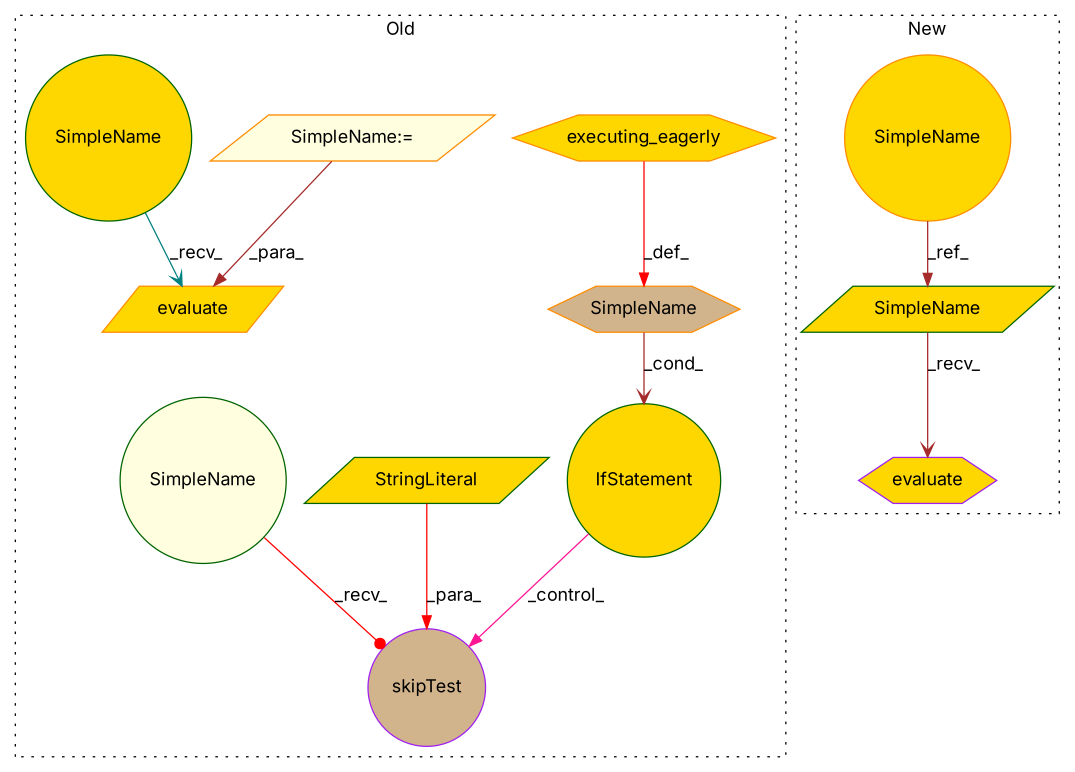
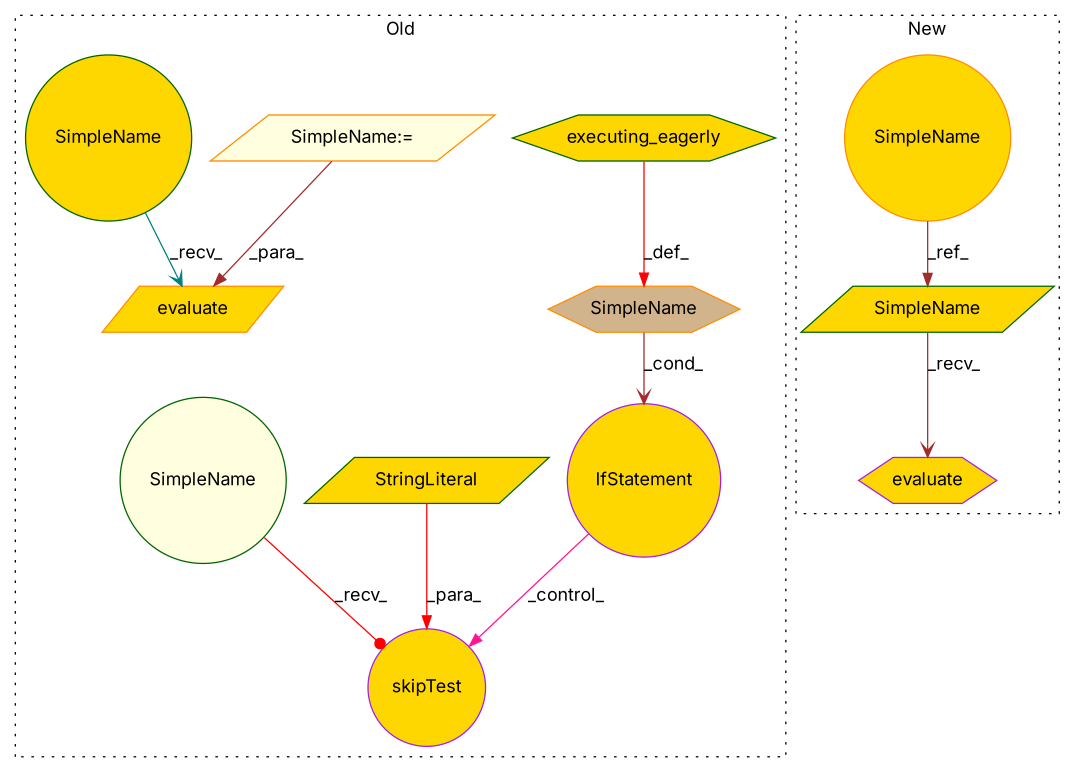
node "executing_eagerly": color darkorange -> darkgreen
node "IfStatement": color darkgreen -> purple
node "skipTest": fillcolor tan -> gold
